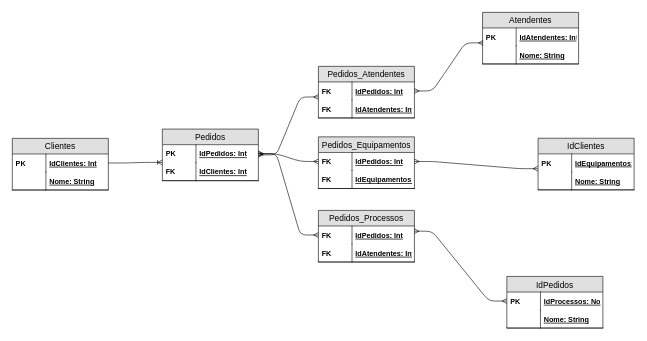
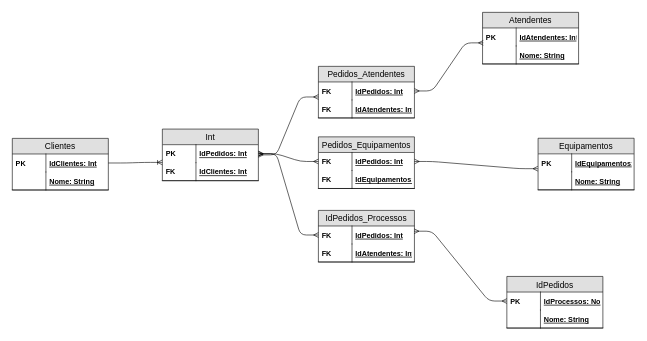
node "Pedidos": label "Pedidos" -> "Int"
node "IdClientes": label "IdClientes" -> "Equipamentos"
node "Pedidos_Processos": label "Pedidos_Processos" -> "IdPedidos_Processos"
